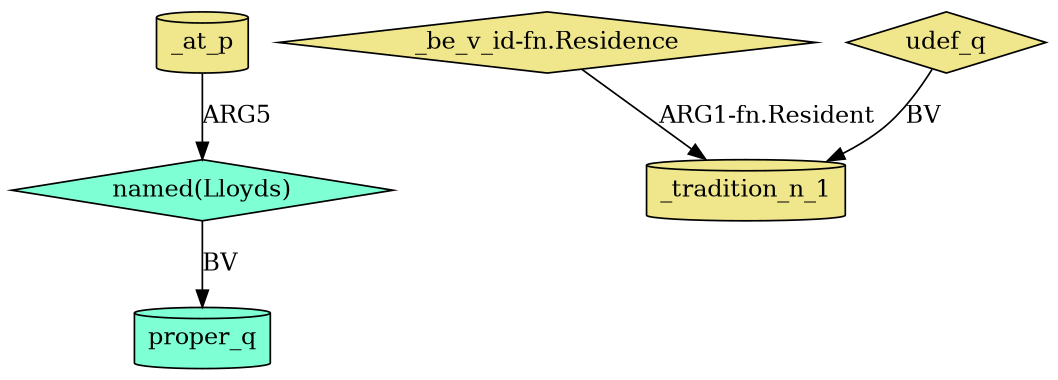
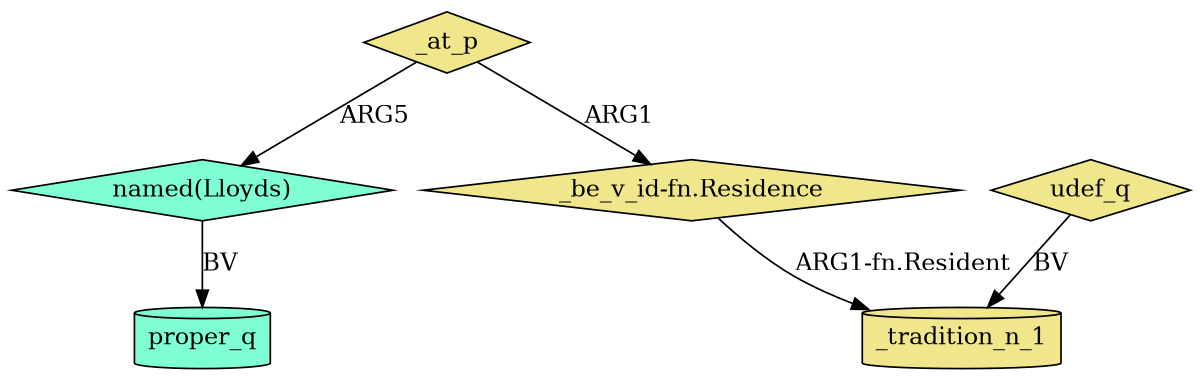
node "_at_p": shape cylinder -> diamond
edge "_at_p" -> "_be_v_id-fn.Residence": added, label "ARG1"
